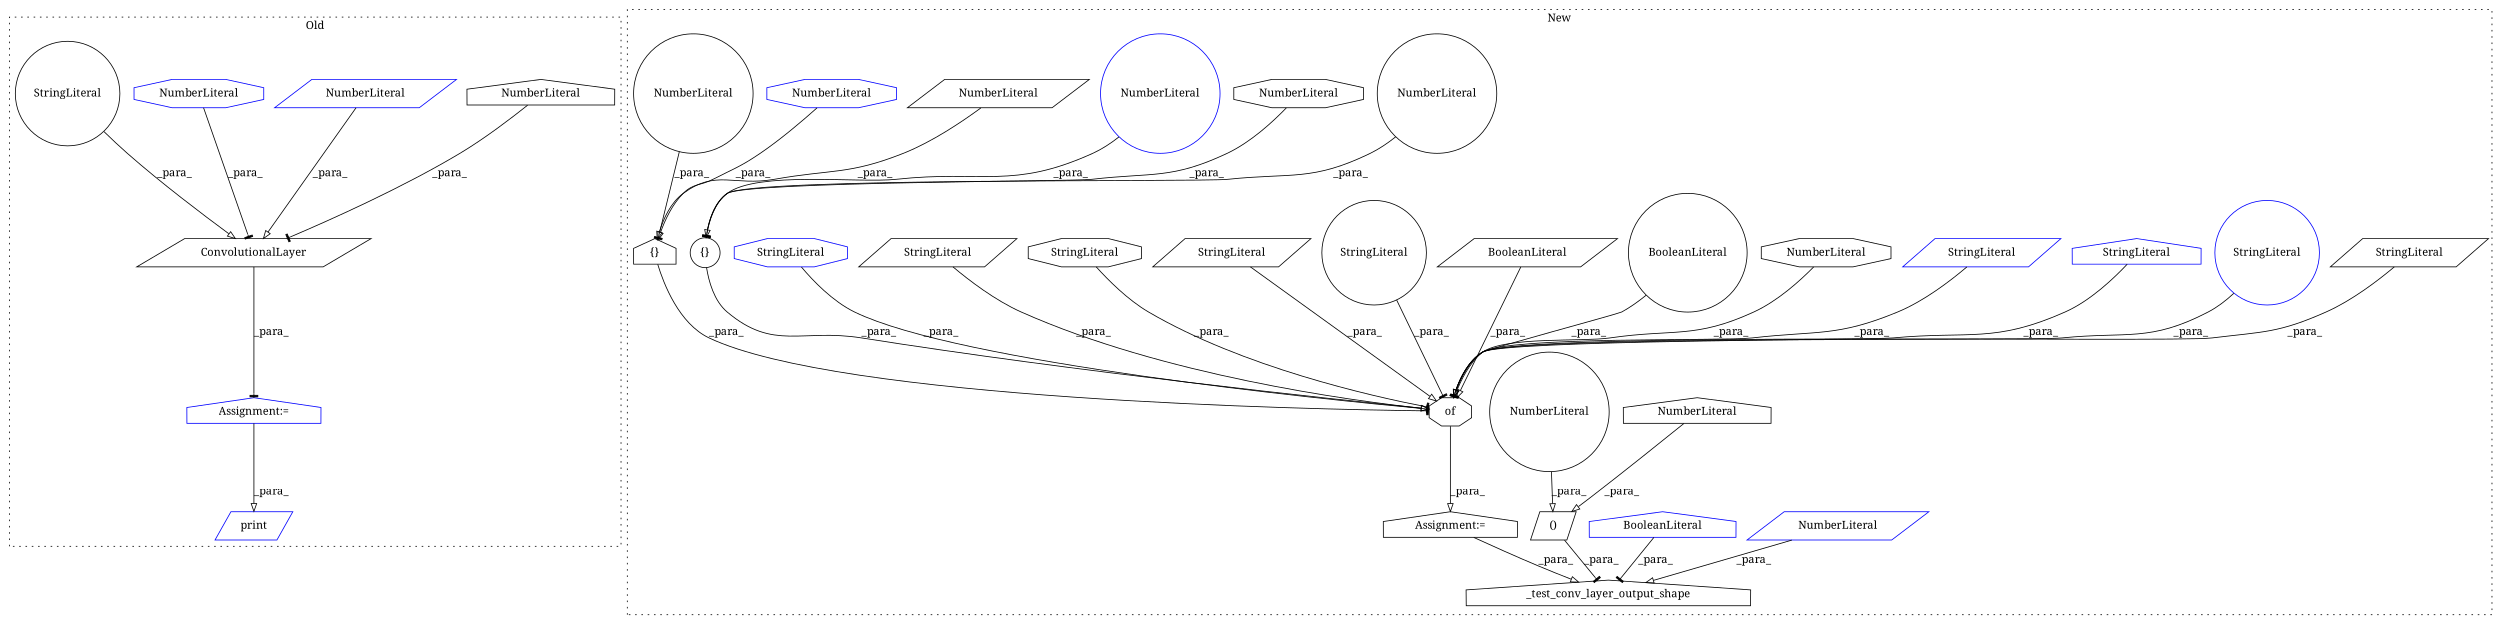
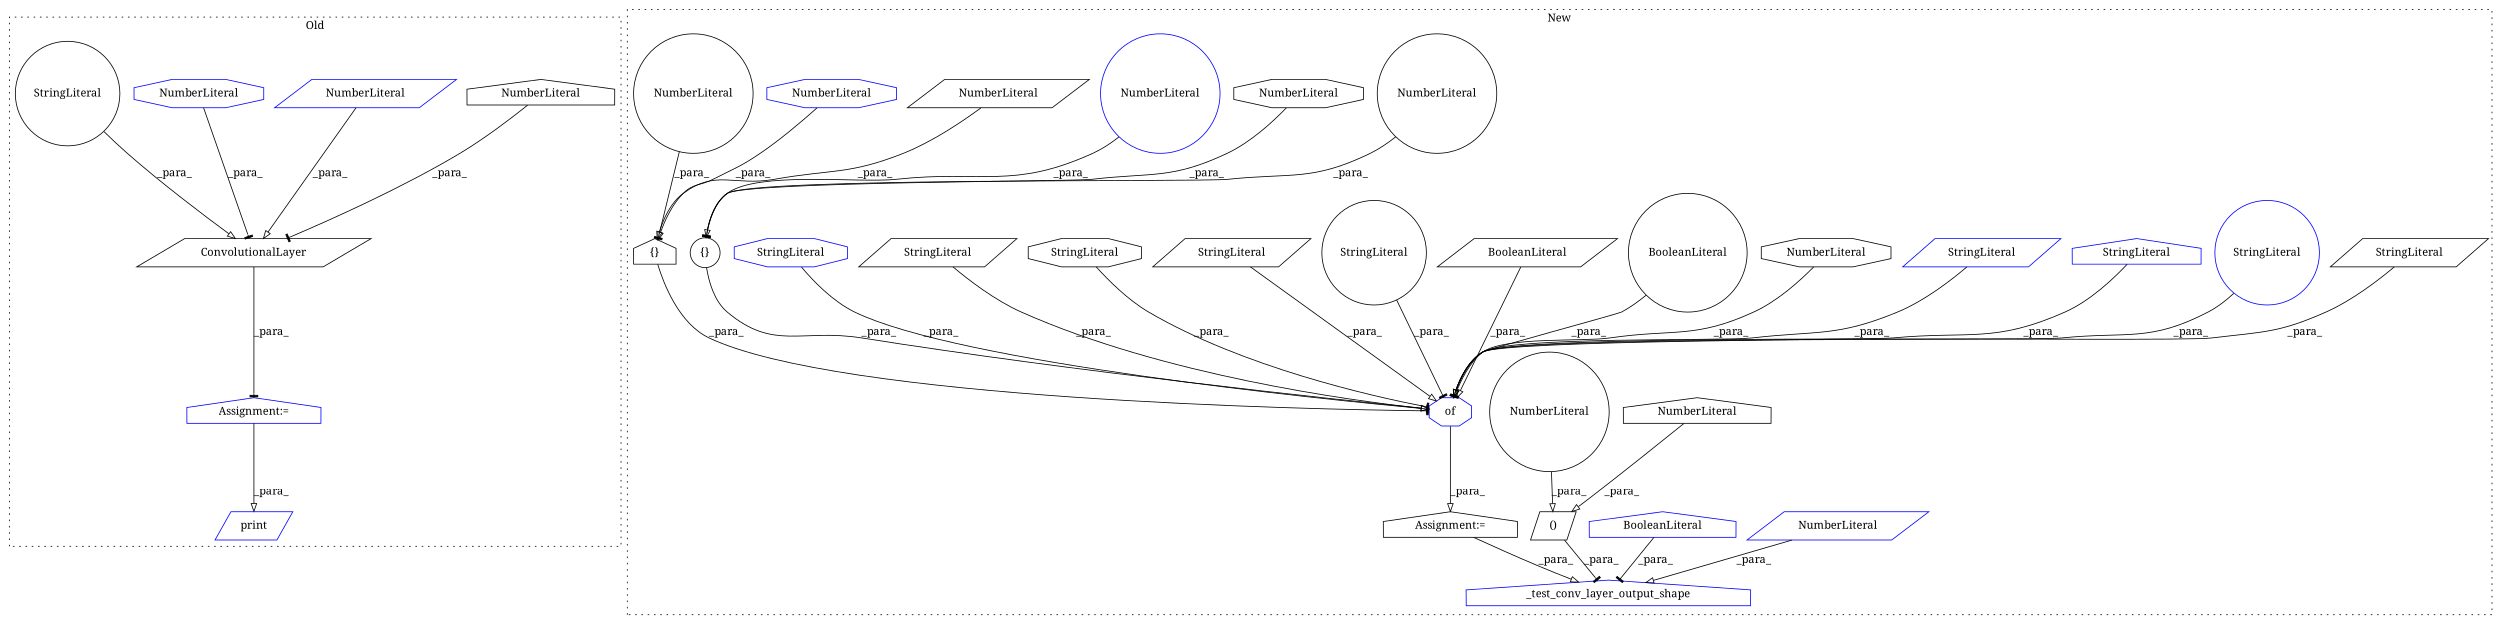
node "of": color black -> blue
node "_test_conv_layer_output_shape": color black -> blue
